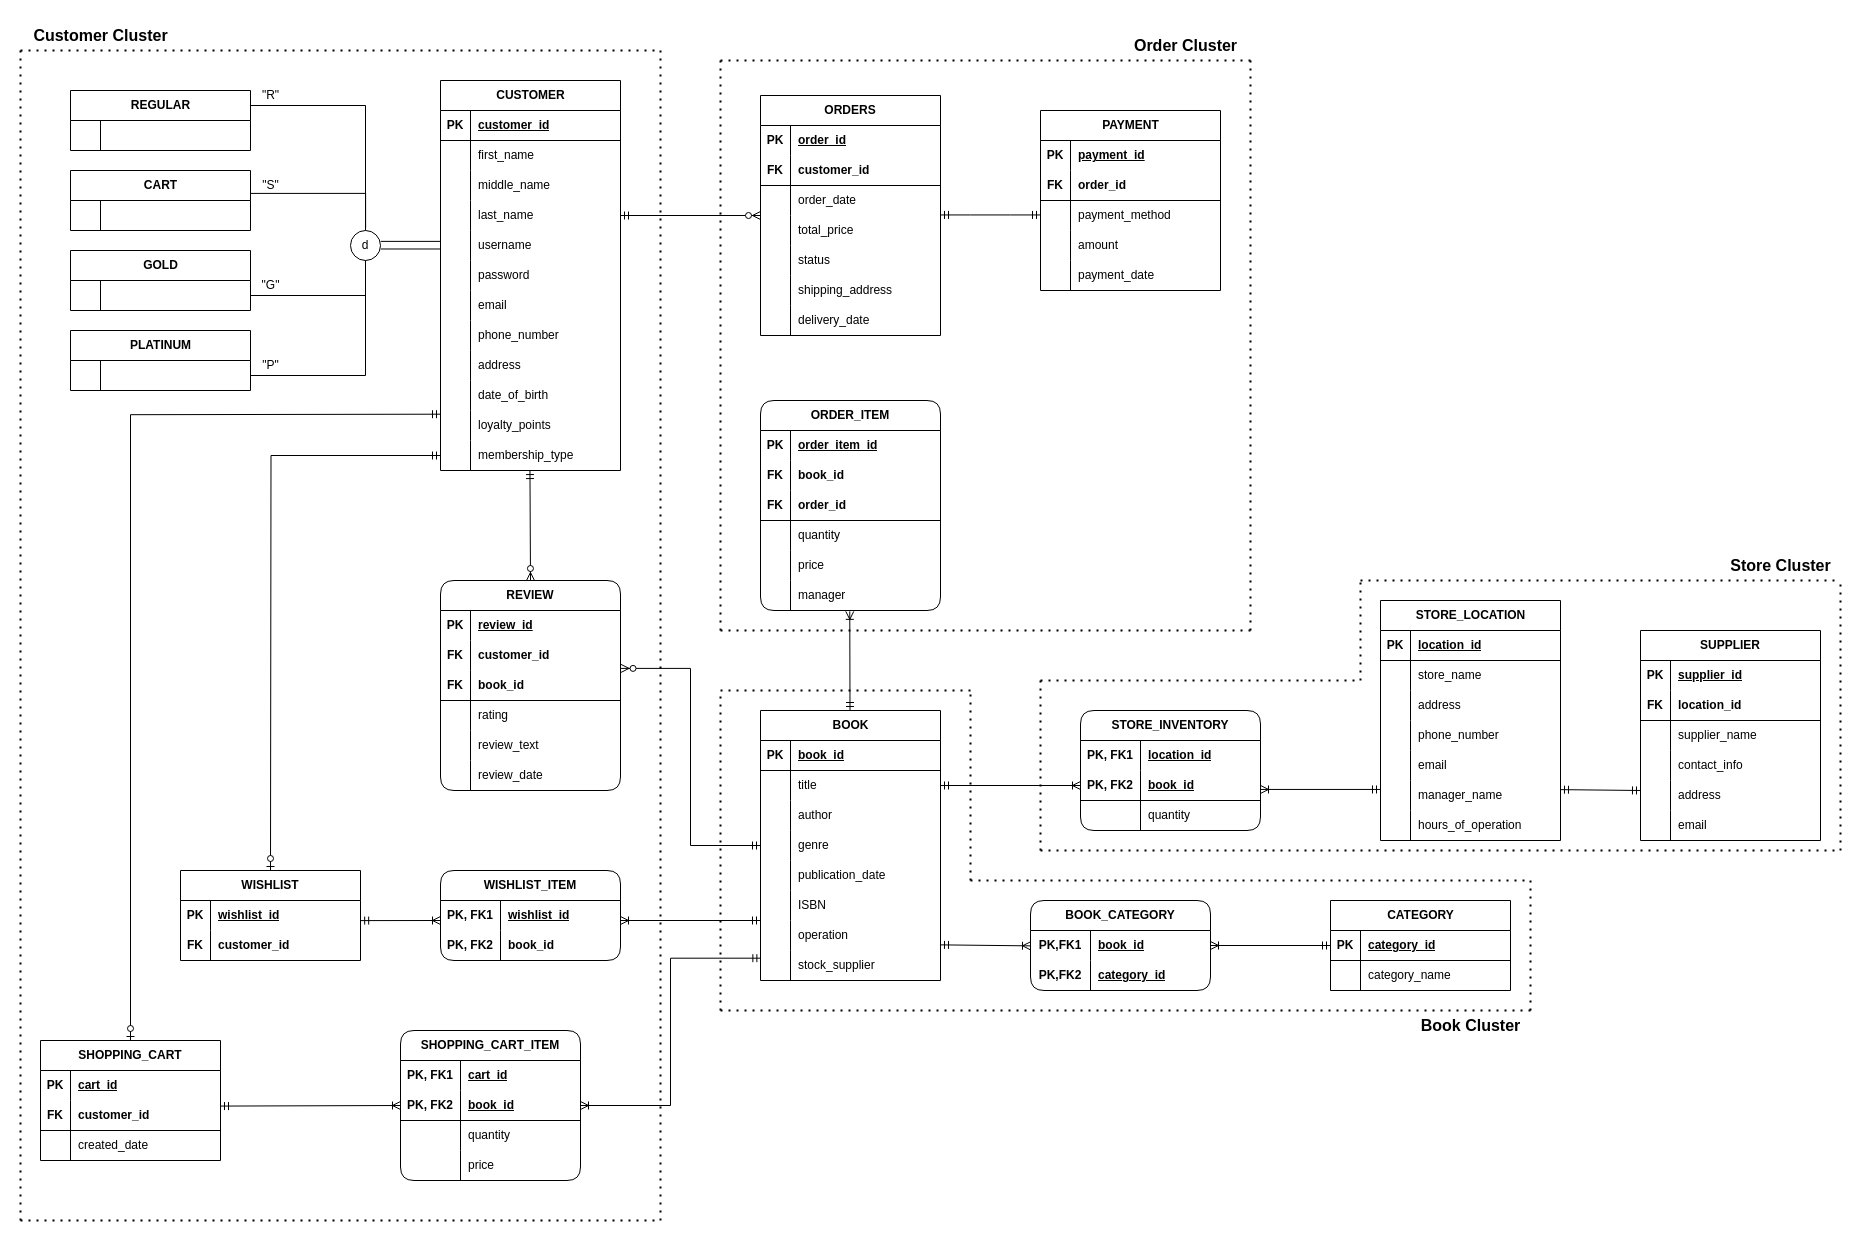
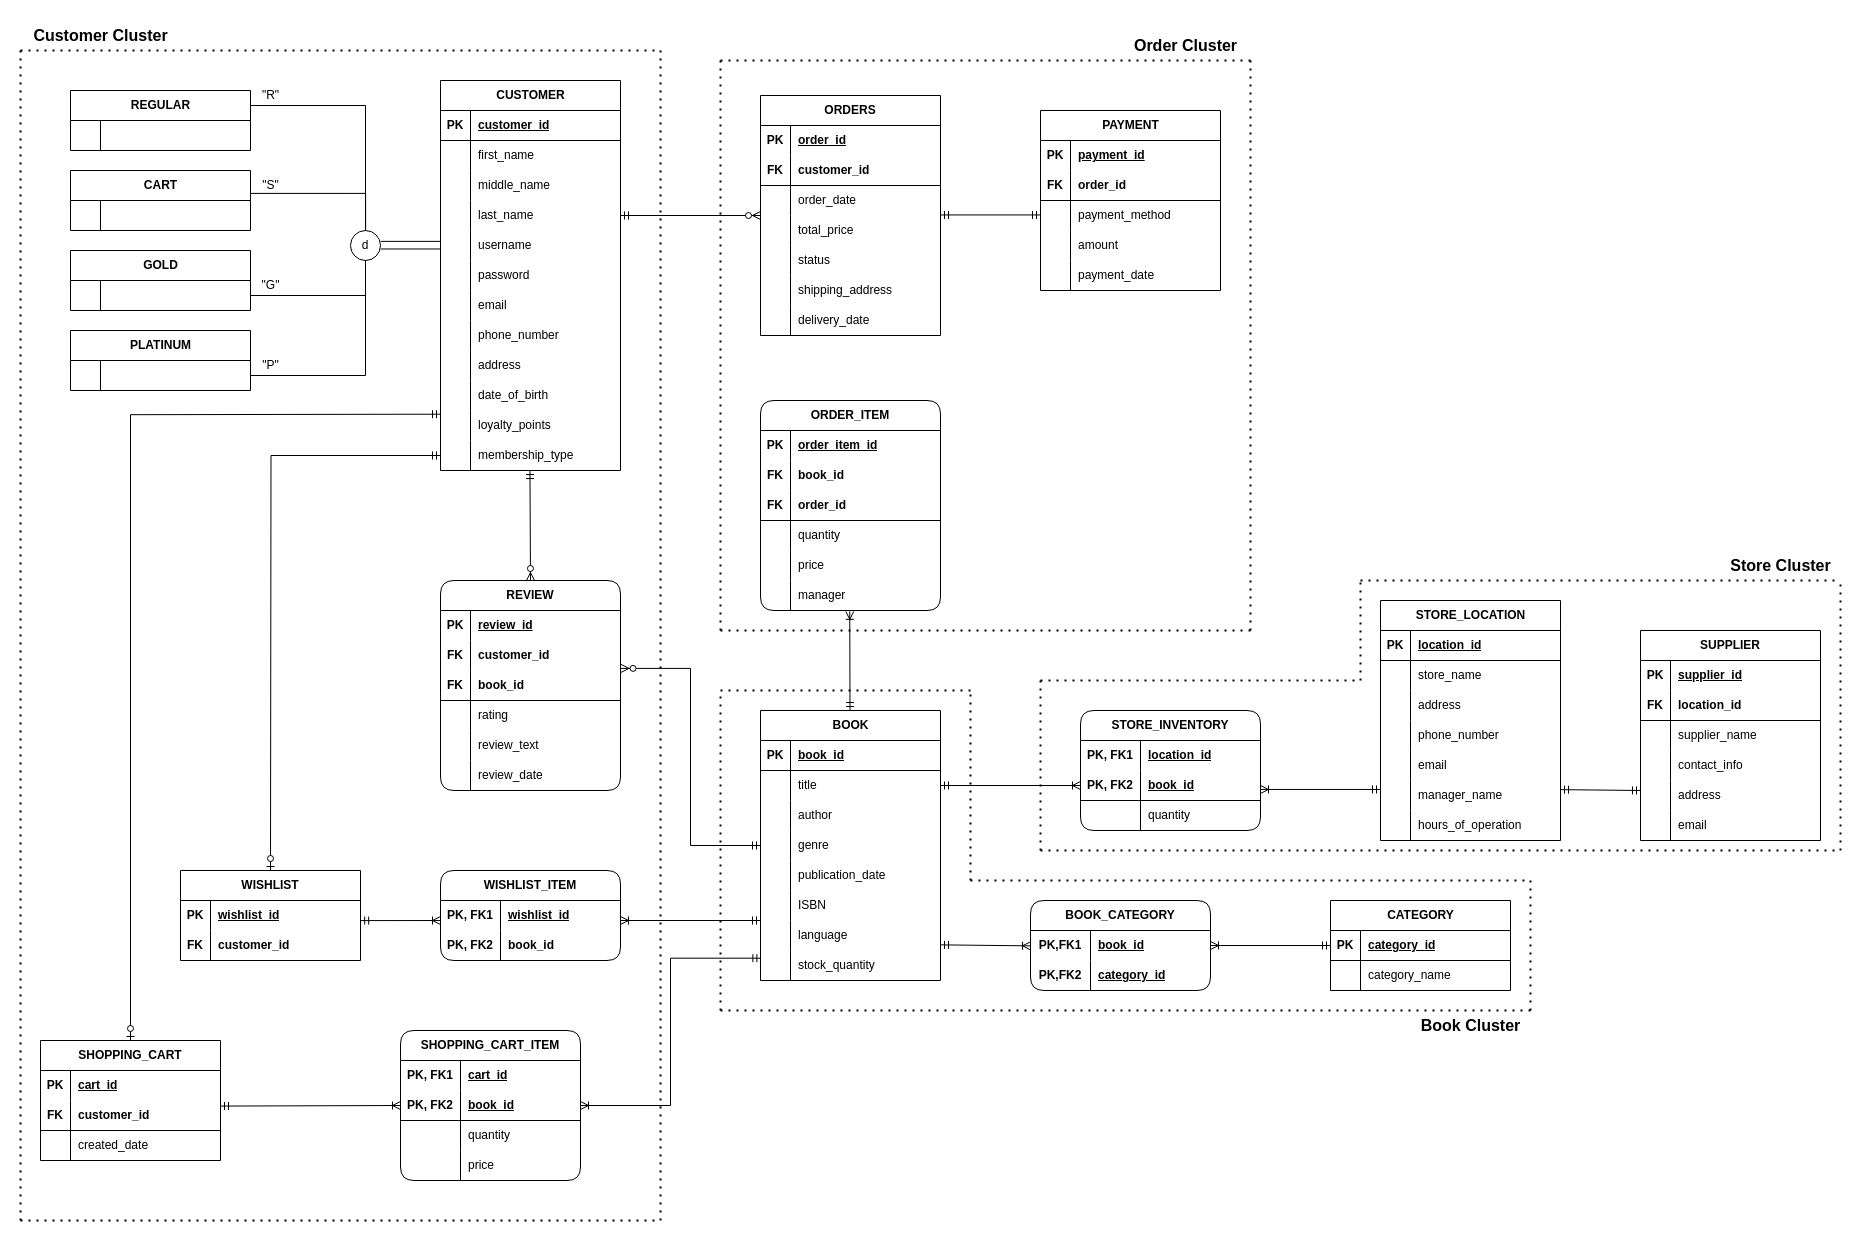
node "operation": label "operation" -> "language"
node "stock_supplier": label "stock_supplier" -> "stock_quantity"
